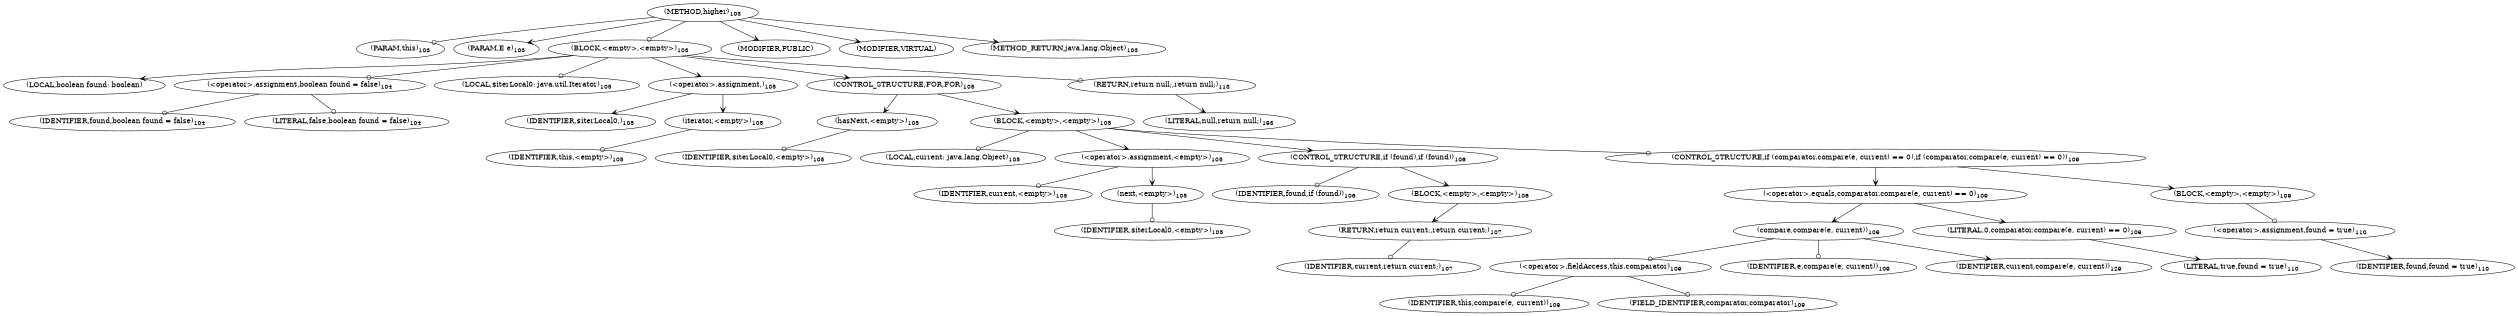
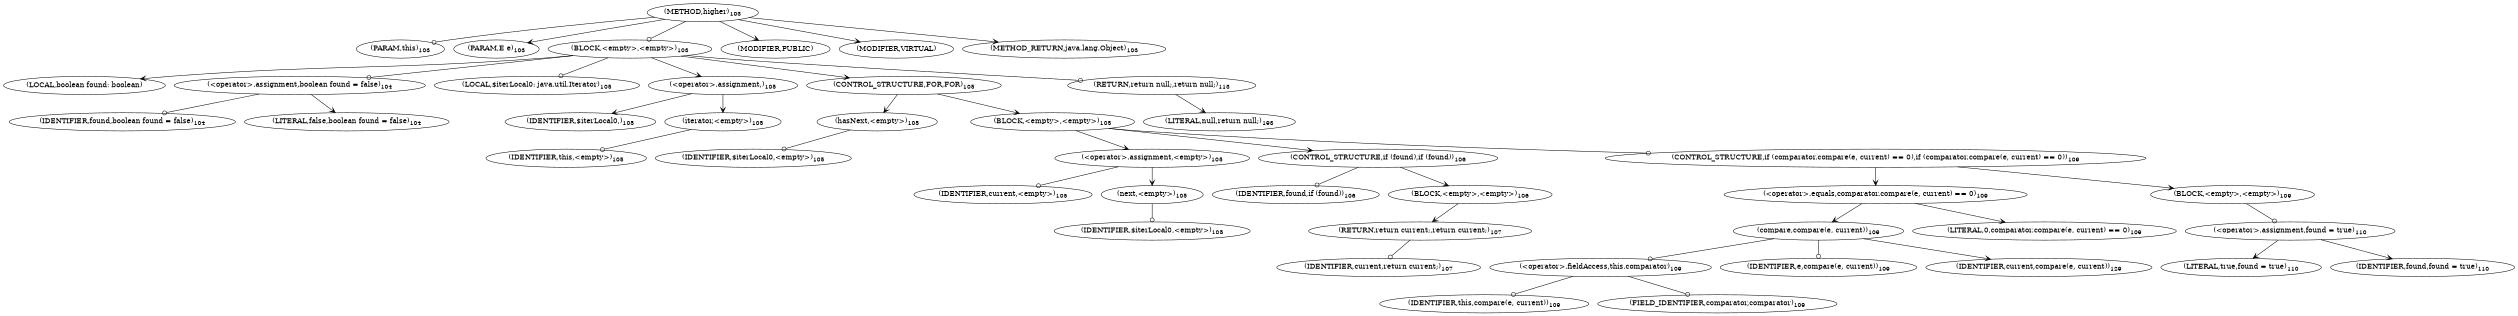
edge "(<operator>.assignment,boolean found = false)" -> "(LITERAL,false,boolean found = false)": arrowhead odot -> vee
node "(LOCAL,current: java.lang.Object)": removed
edge "(LITERAL,0,comparator.compare(e, current) == 0)" -> "(LITERAL,true,found = true)": now "(<operator>.assignment,found = true)" -> "(LITERAL,true,found = true)"
